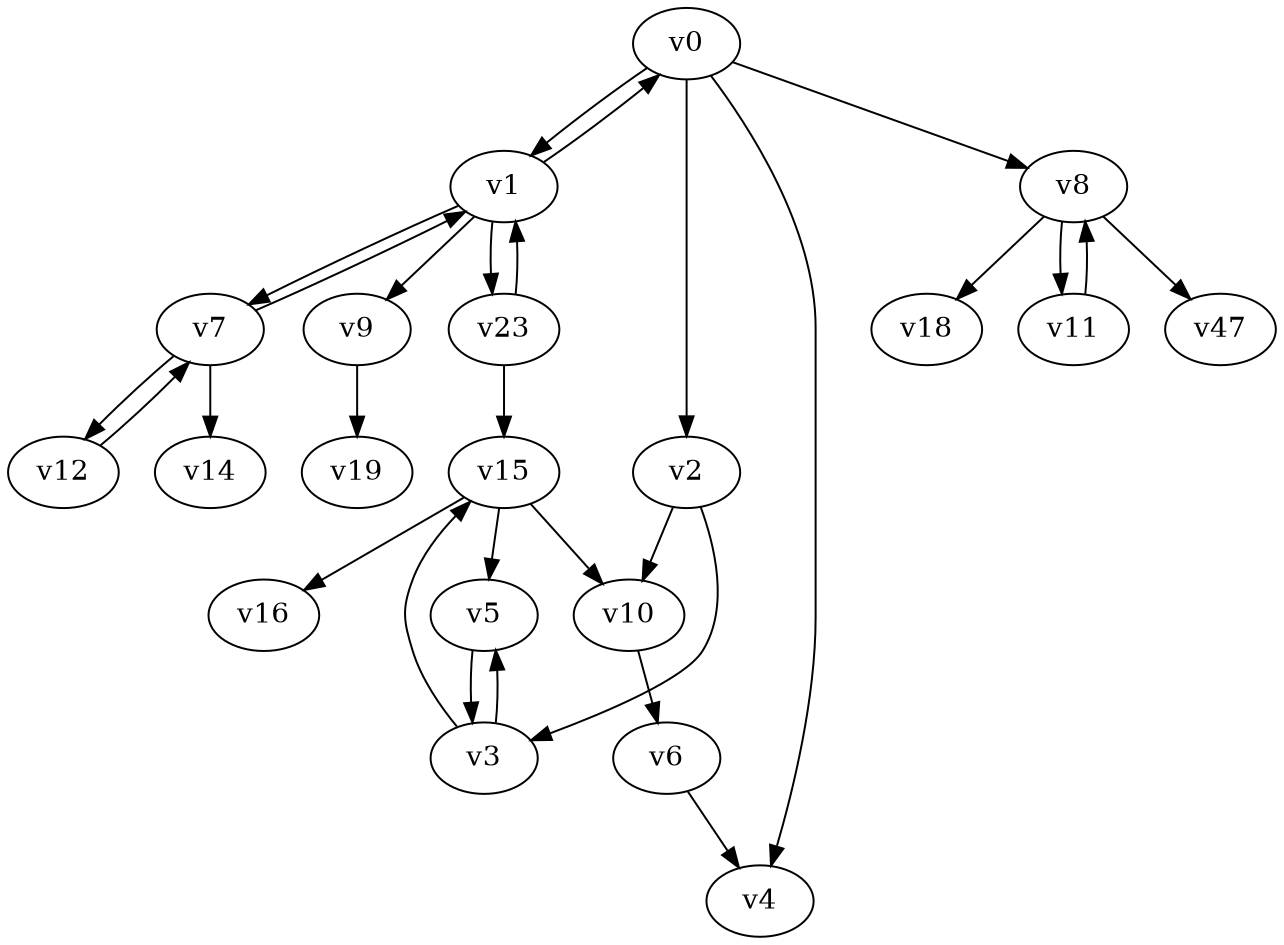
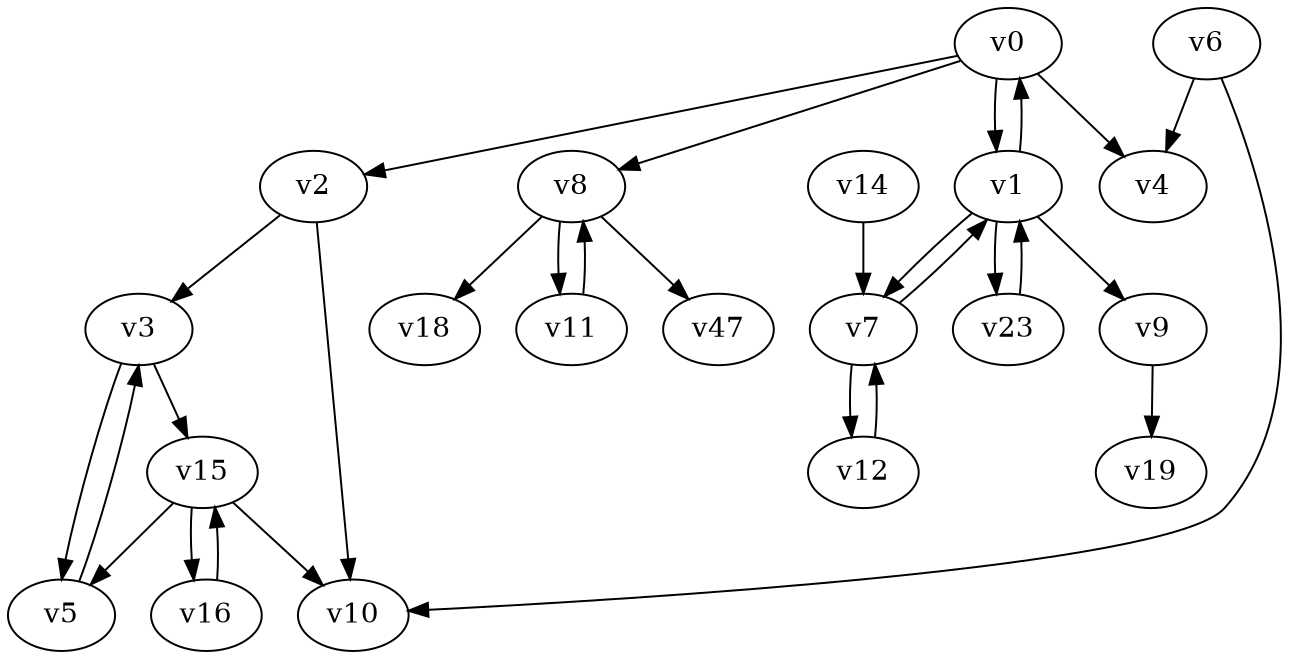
edge "v7" -> "v14": reversed
edge "v23" -> "v15": now "v16" -> "v15"
edge "v10" -> "v6": reversed
